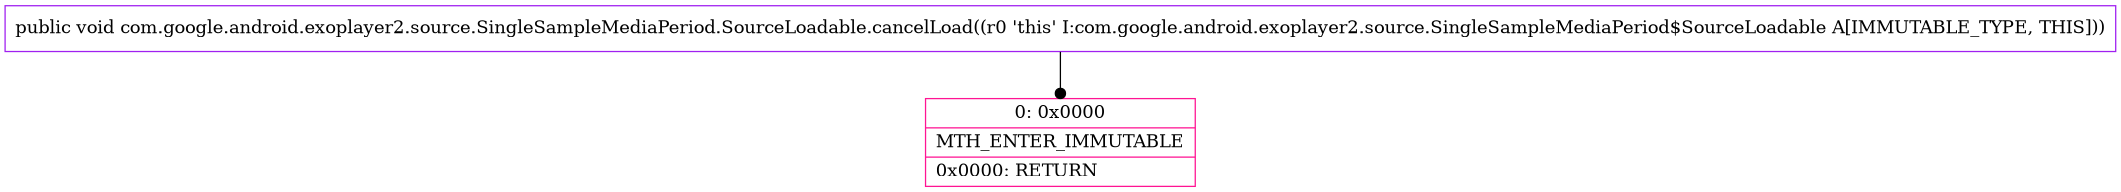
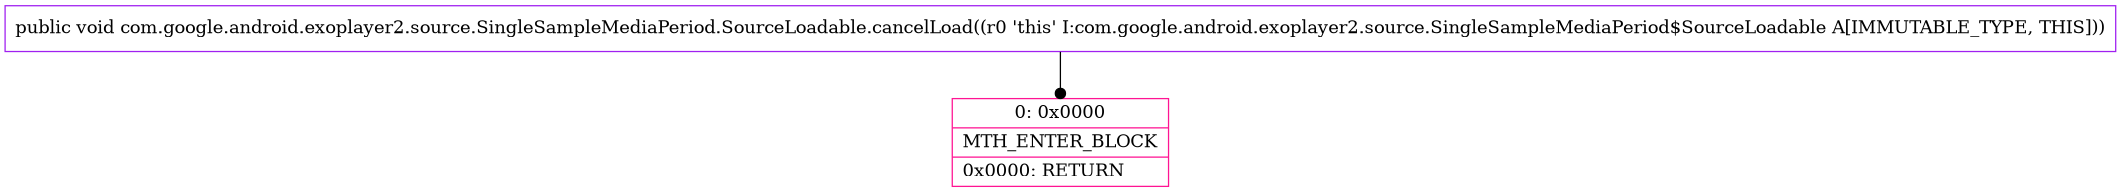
node "0: 0x0000": text "MTH_ENTER_IMMUTABLE" -> "MTH_ENTER_BLOCK"
